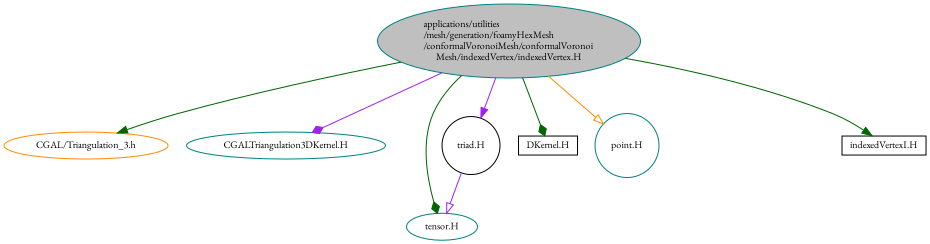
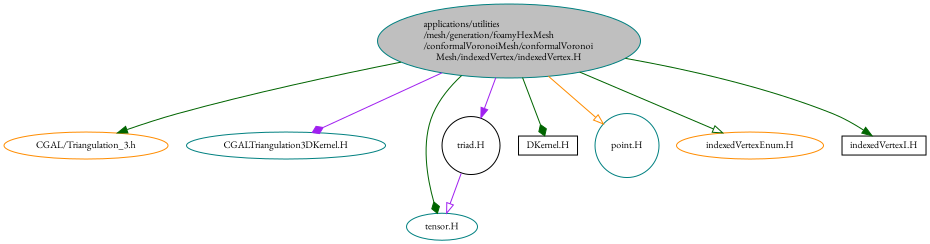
node "indexedVertexEnum.H": added
